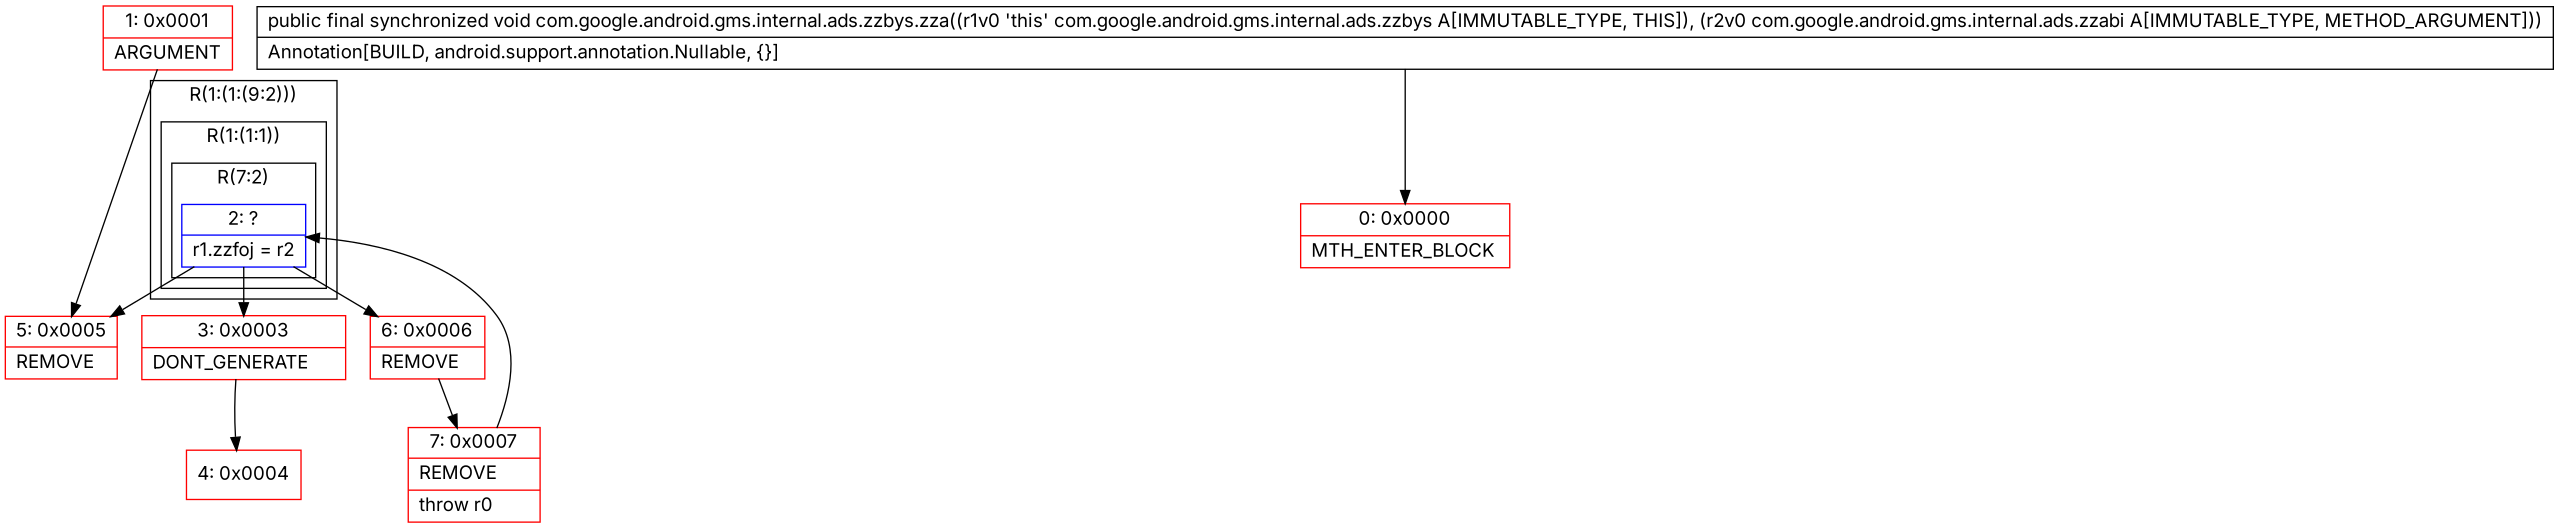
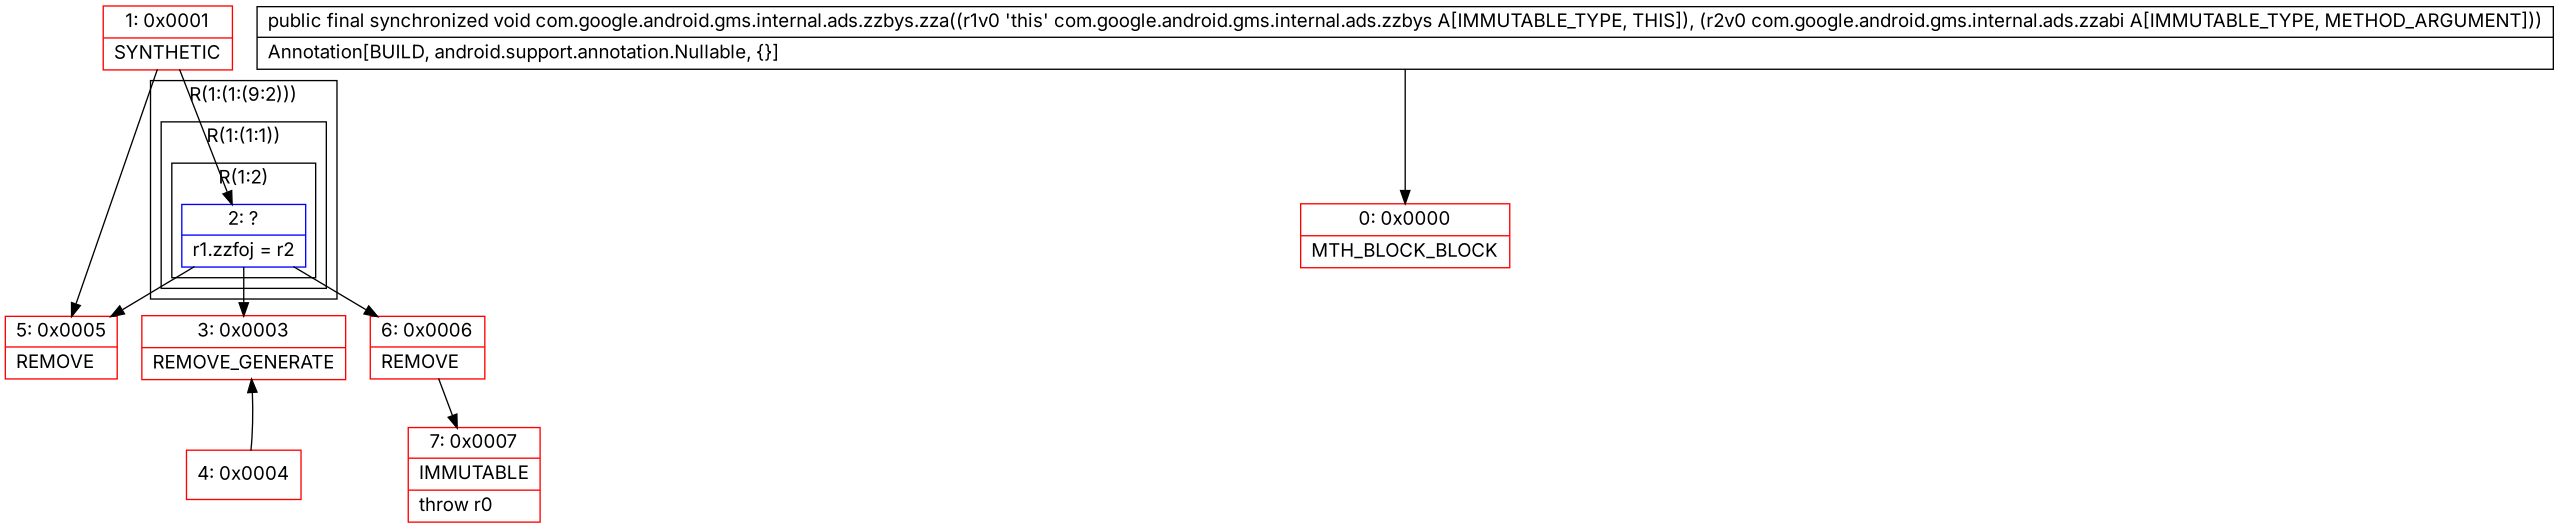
node "1: 0x0001": text "ARGUMENT" -> "SYNTHETIC"
cluster "R(7:2)": label "R(7:2)" -> "R(1:2)"
node "0: 0x0000": text "MTH_ENTER_BLOCK" -> "MTH_BLOCK_BLOCK"
edge "7: 0x0007" -> "2: ?": now "1: 0x0001" -> "2: ?"
node "3: 0x0003": text "DONT_GENERATE" -> "REMOVE_GENERATE"
edge "3: 0x0003" -> "4: 0x0004": reversed
node "7: 0x0007": text "REMOVE" -> "IMMUTABLE"
